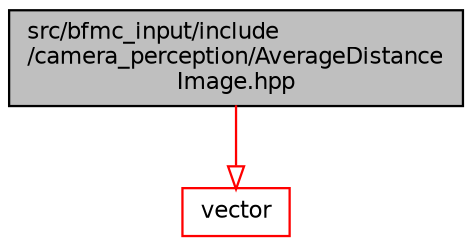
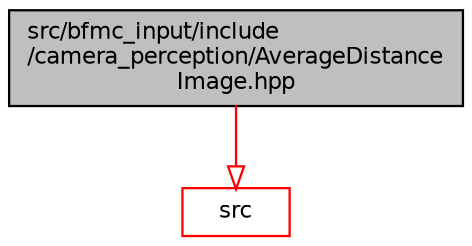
node "vector": label "vector" -> "src"
